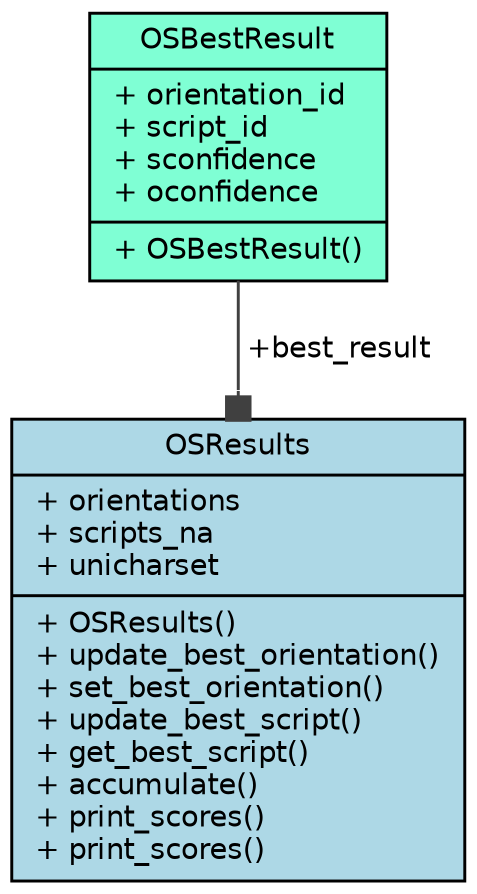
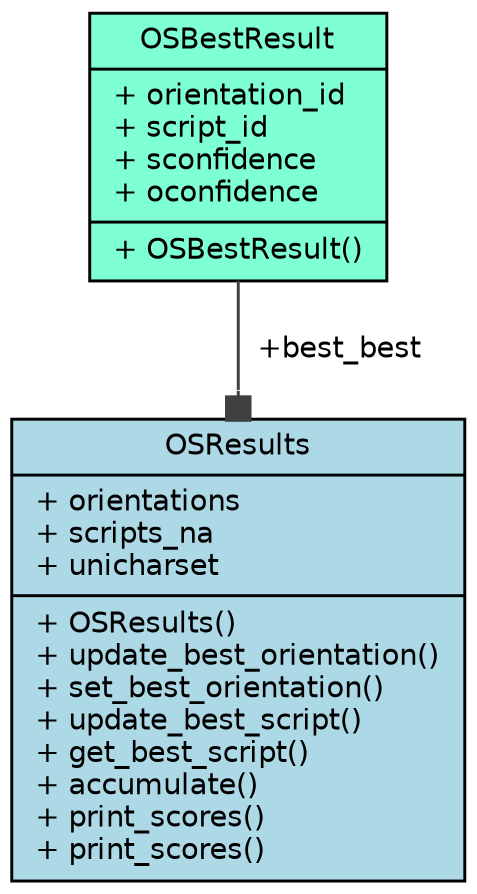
edge "OSBestResult" -> "OSResults": label " +best_result" -> " +best_best"
